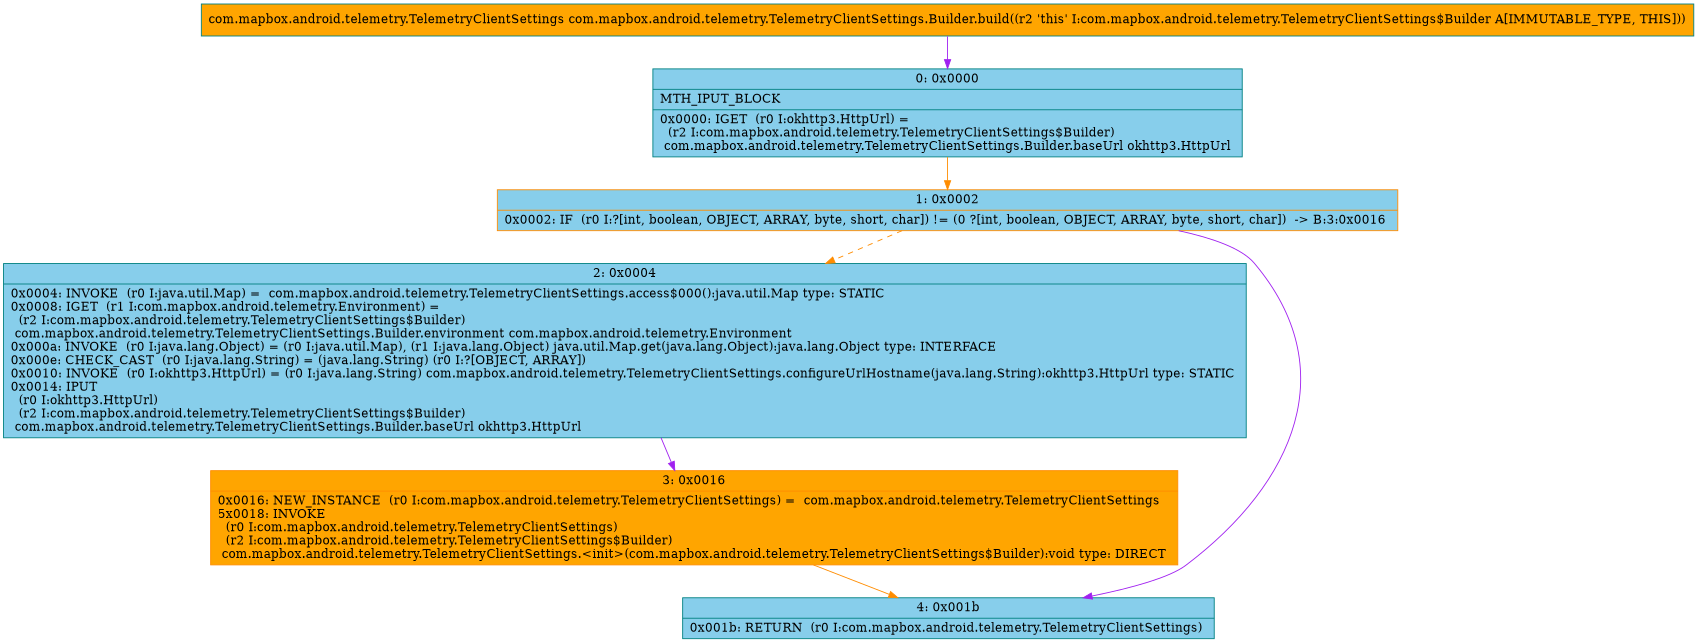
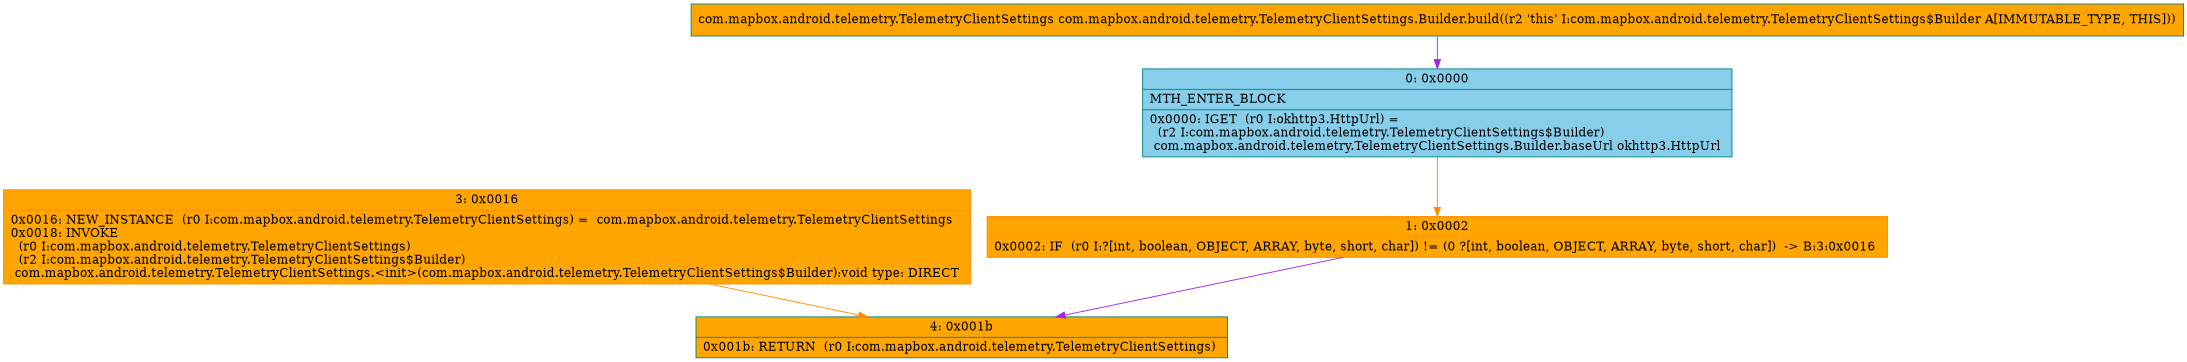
node "0: 0x0000": text "MTH_IPUT_BLOCK" -> "MTH_ENTER_BLOCK"
node "1: 0x0002": fillcolor skyblue -> orange
node "2: 0x0004": removed
node "3: 0x0016": text "5x0018: INVOKE" -> "0x0018: INVOKE"
node "4: 0x001b": fillcolor skyblue -> orange
